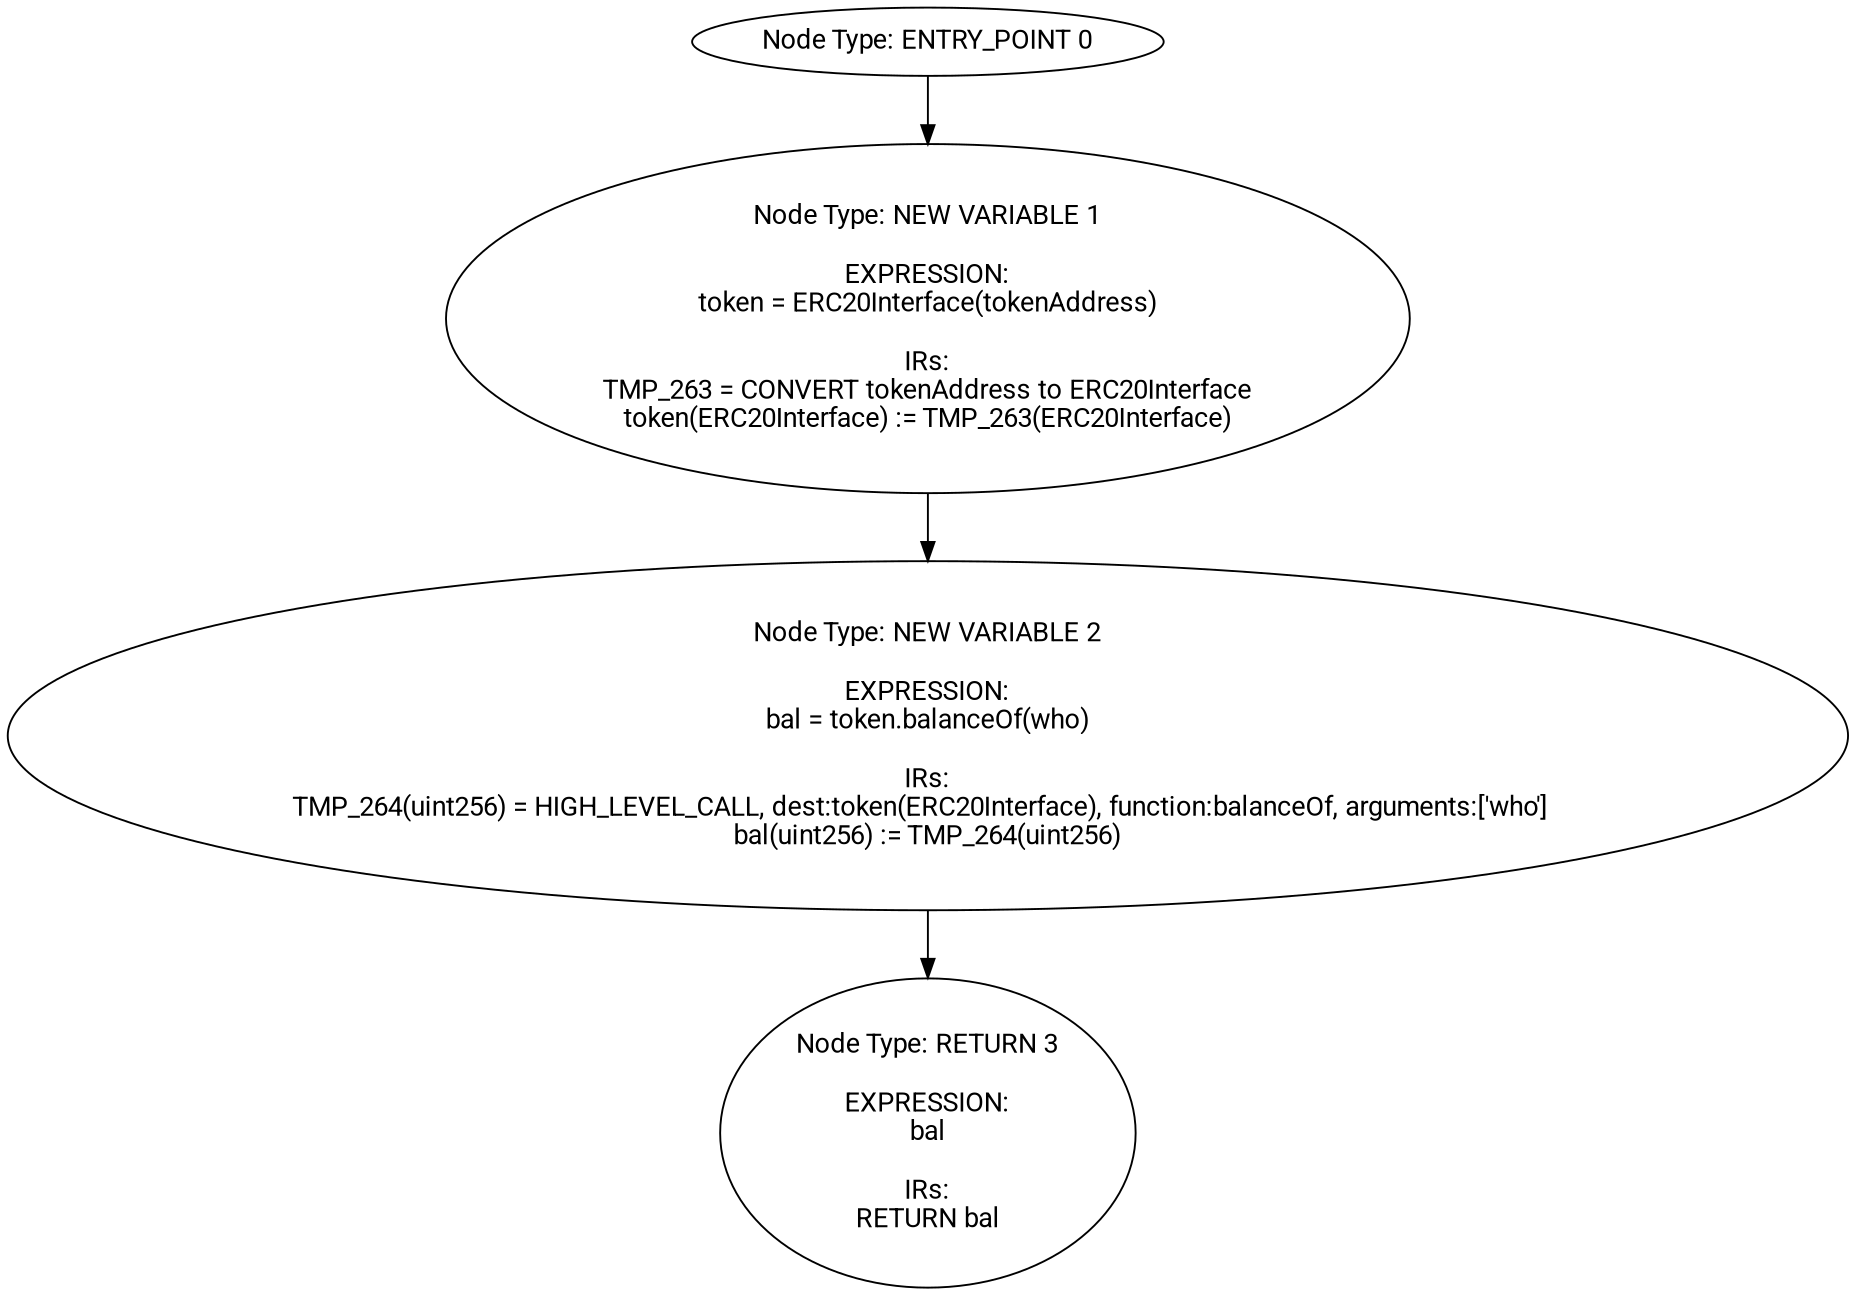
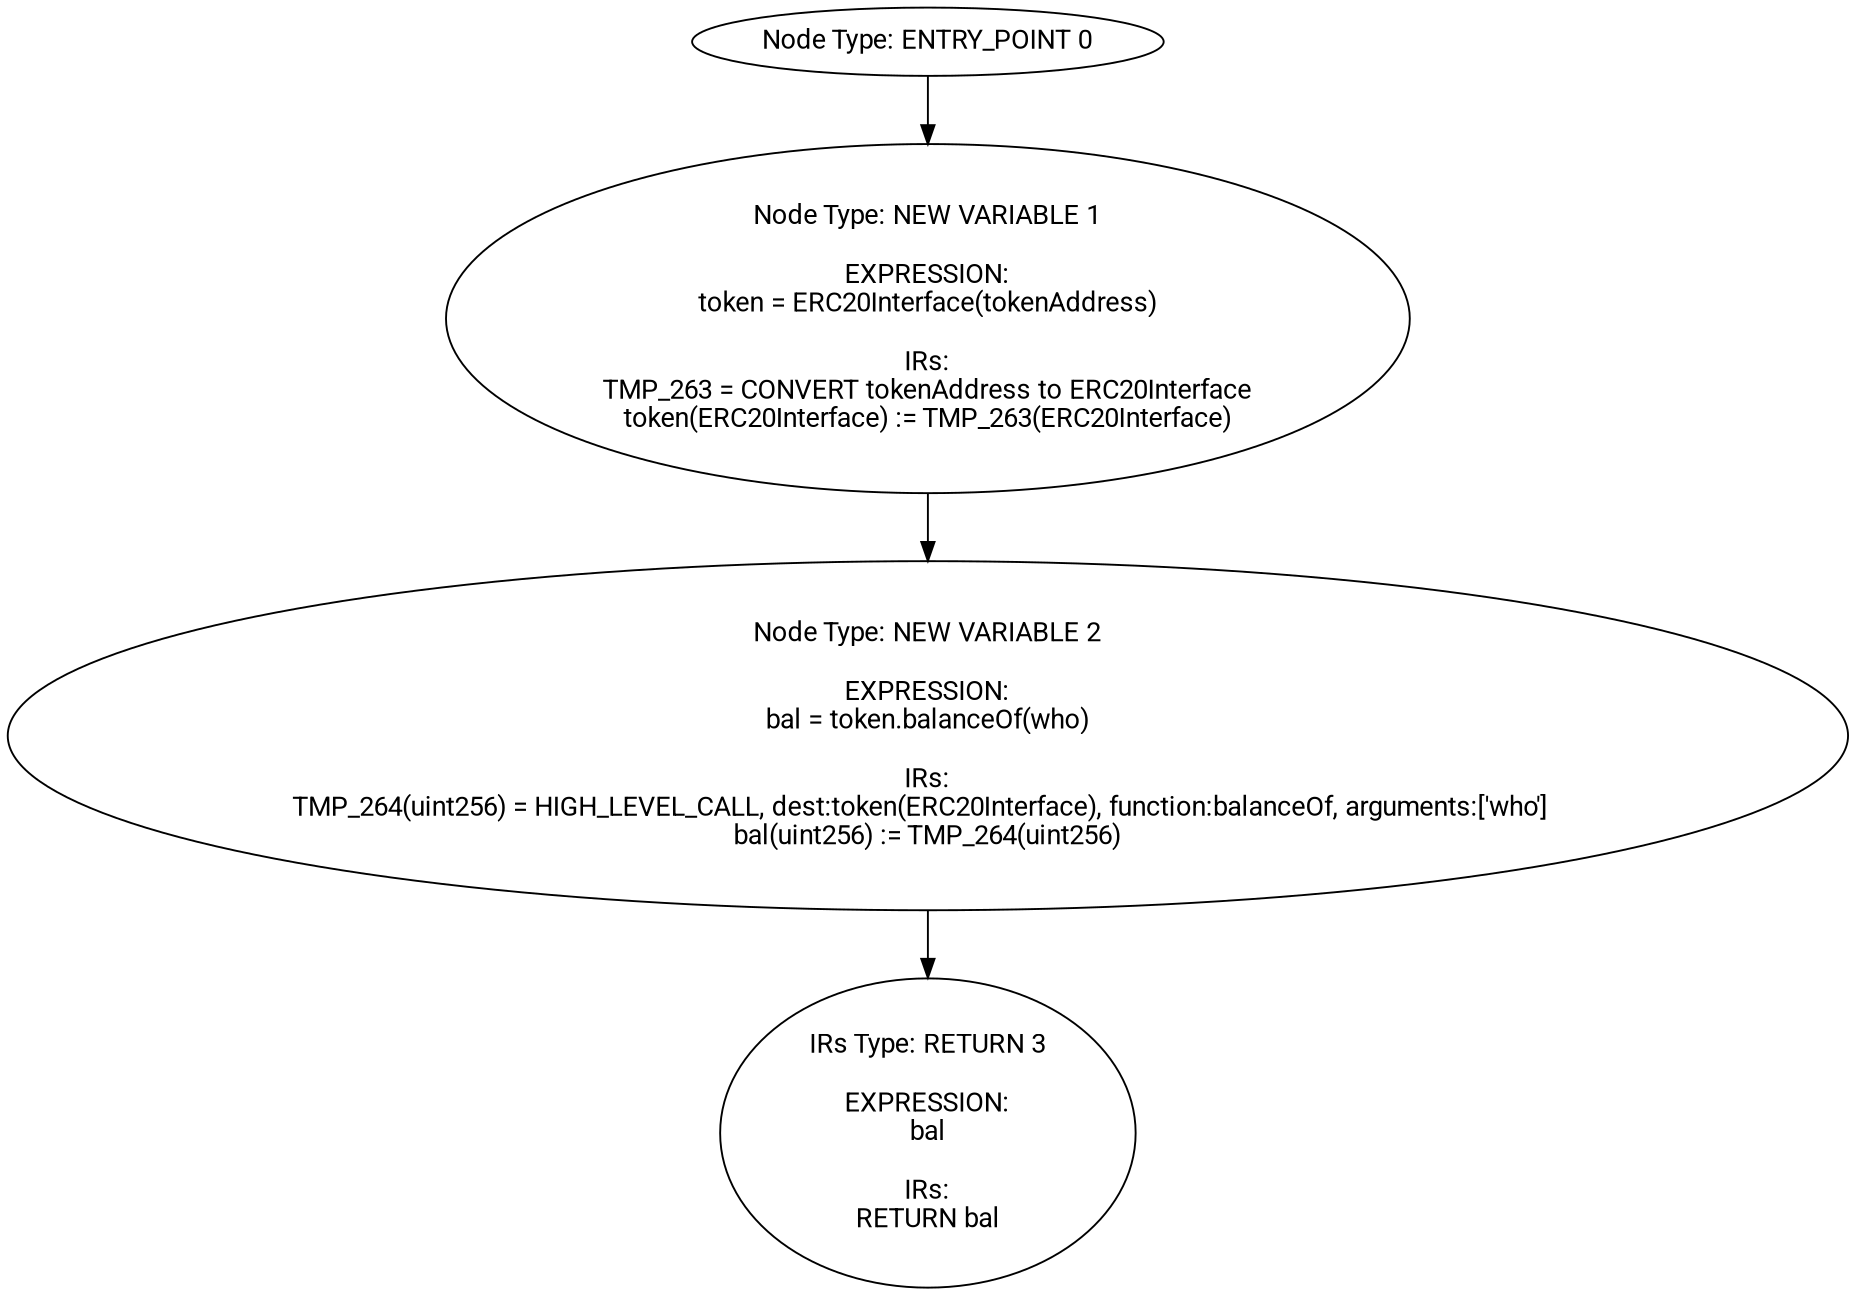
node "Node Type: RETURN 3 EXPRESSION: bal IRs: RETURN bal": label "Node Type: RETURN 3 EXPRESSION: bal IRs: RETURN bal" -> "IRs Type: RETURN 3 EXPRESSION: bal IRs: RETURN bal"
